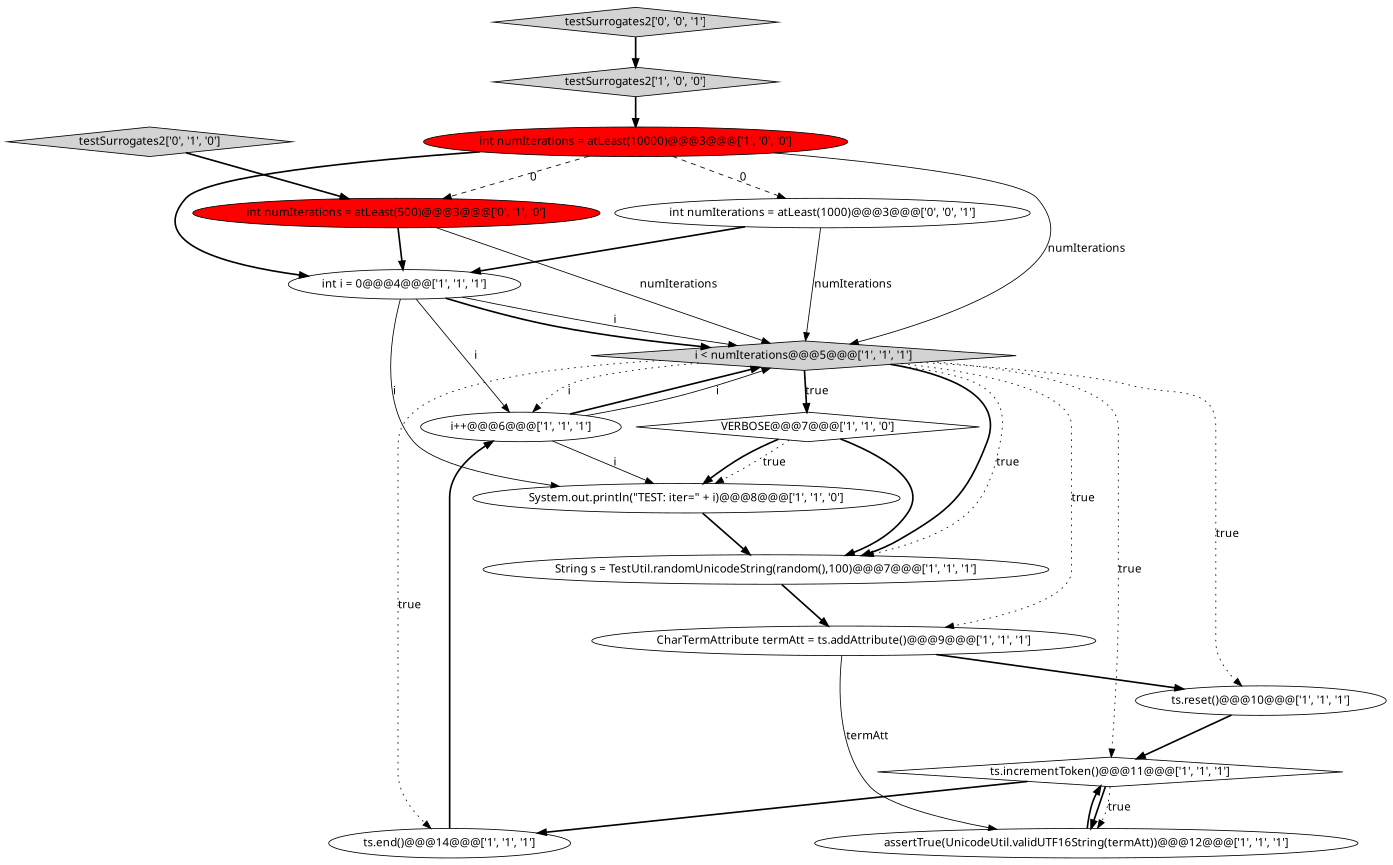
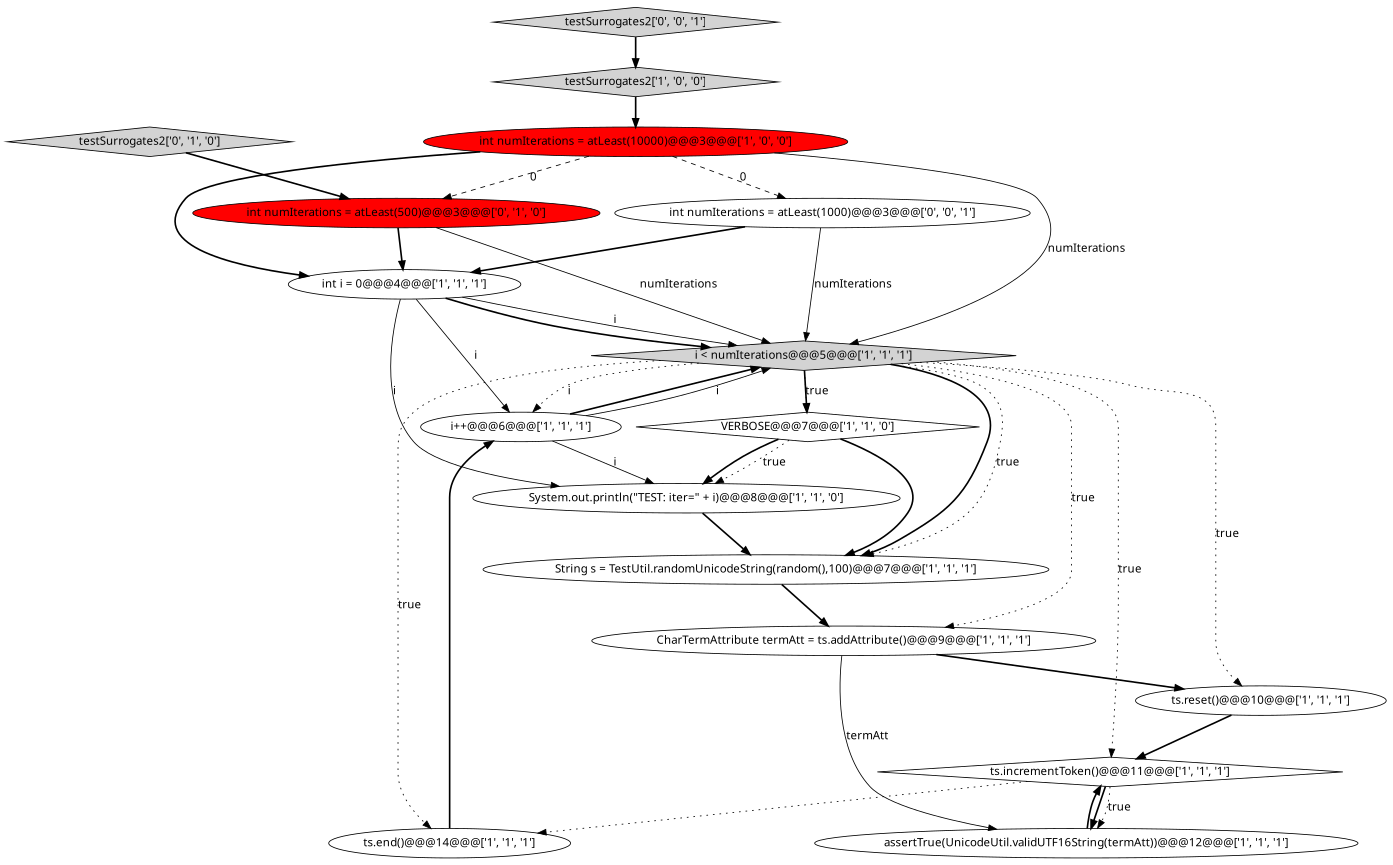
edge "ts.incrementToken()@@@11@@@['1', '1', '1']" -> "ts.end()@@@14@@@['1', '1', '1']": style bold -> dotted
